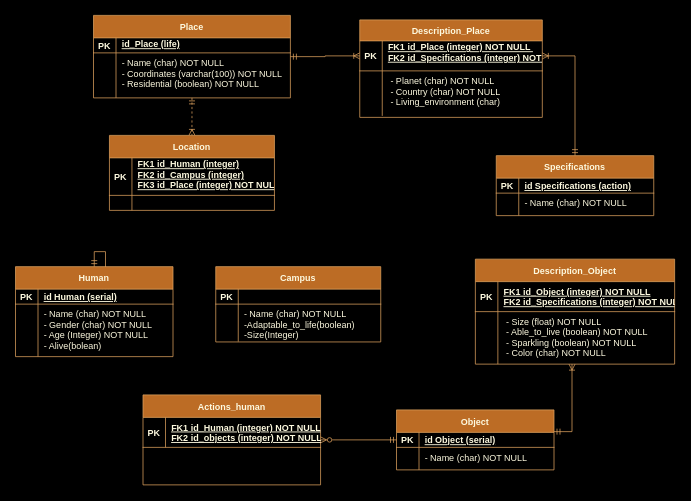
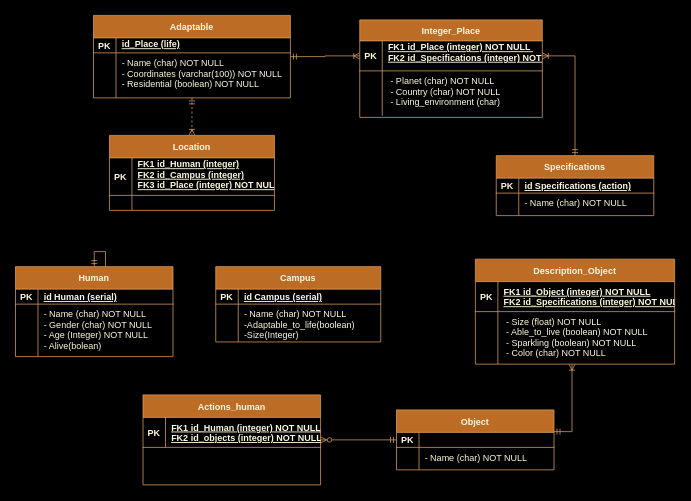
node "Place": label "Place" -> "Adaptable"
node "Description_Place": label "Description_Place" -> "Integer_Place"
node "id Campus (serial)": added
node "id Object (serial)": removed
